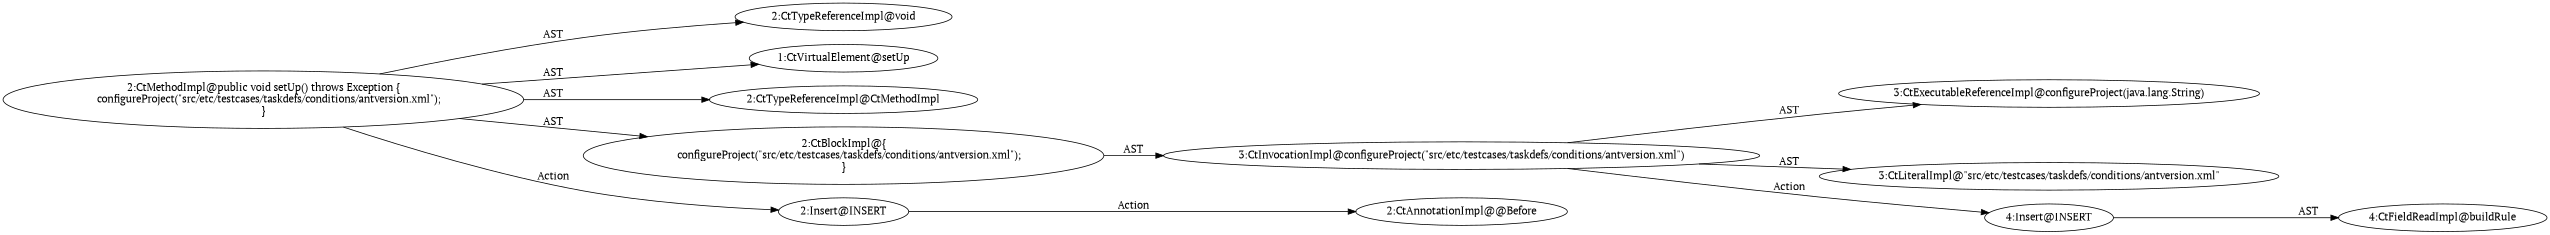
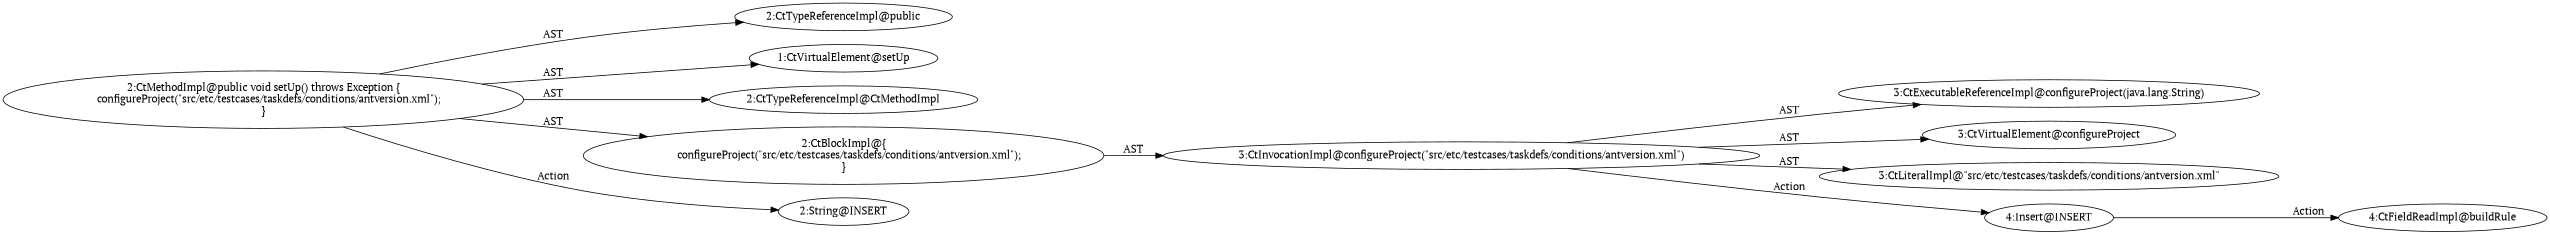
node "2:CtTypeReferenceImpl@void": label "2:CtTypeReferenceImpl@void" -> "2:CtTypeReferenceImpl@public"
node "3:CtVirtualElement@configureProject": added
node "2:Insert@INSERT": label "2:Insert@INSERT" -> "2:String@INSERT"
node "2:CtAnnotationImpl@@Before": removed
edge "4:Insert@INSERT" -> "4:CtFieldReadImpl@buildRule": label "AST" -> "Action"
